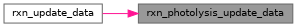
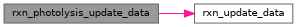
edge "rxn_update_data" -> "rxn_photolysis_update_data": reversed
